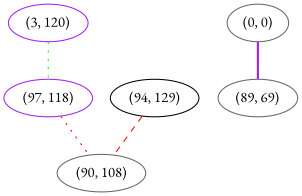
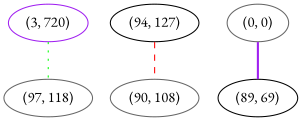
node "(3, 120)": label "(3, 120)" -> "(3, 720)"
node "(97, 118)": color purple -> gray40
node "(94, 129)": label "(94, 129)" -> "(94, 127)"
node "(89, 69)": color gray40 -> black
edge "(97, 118)" -- "(90, 108)": removed
